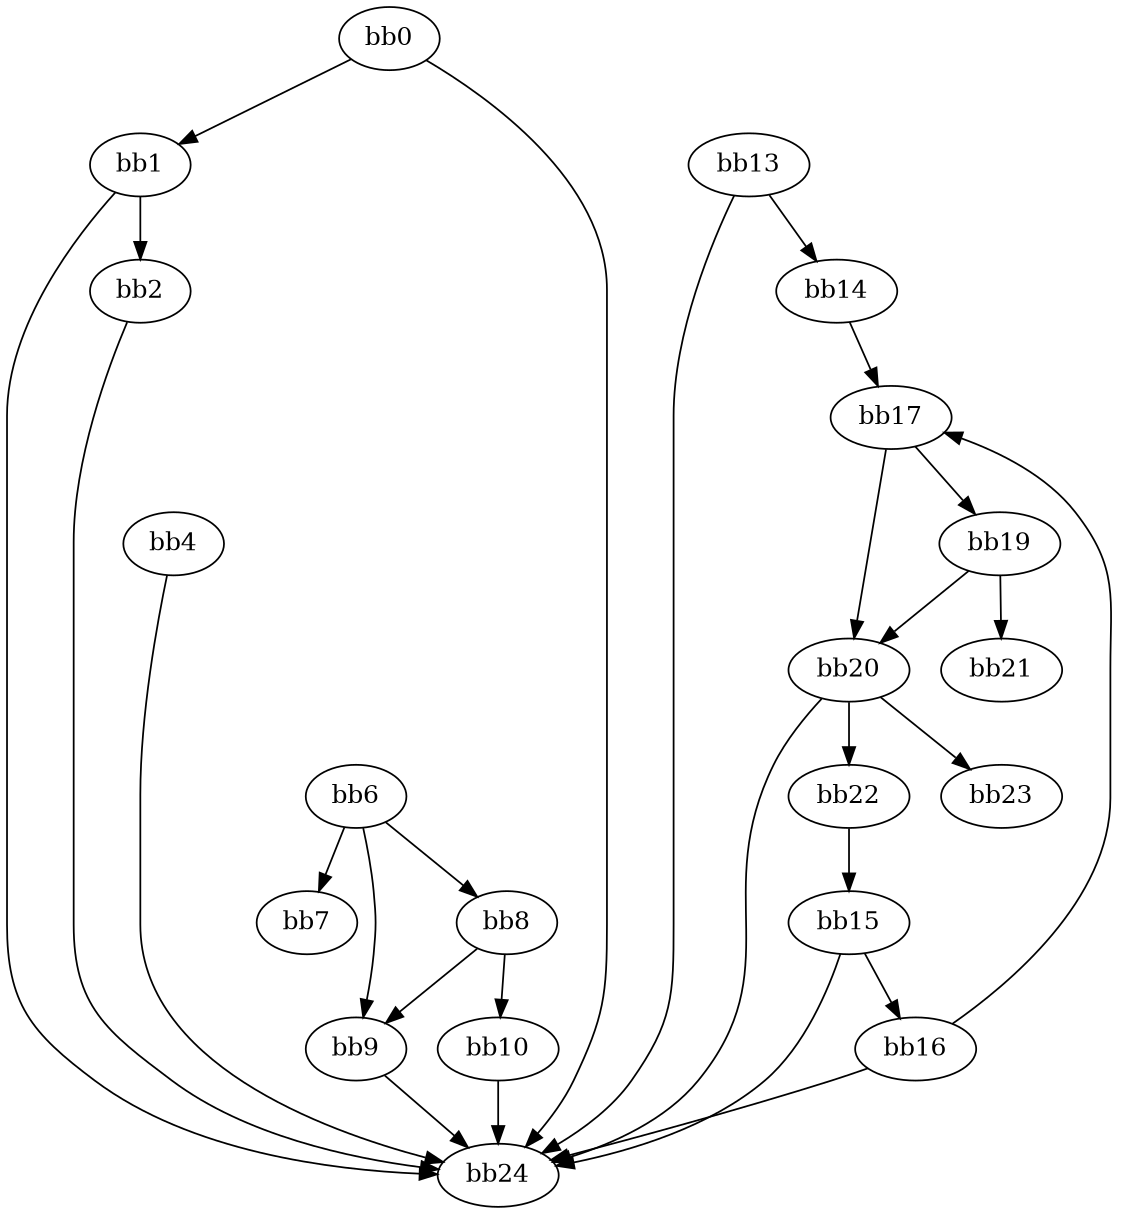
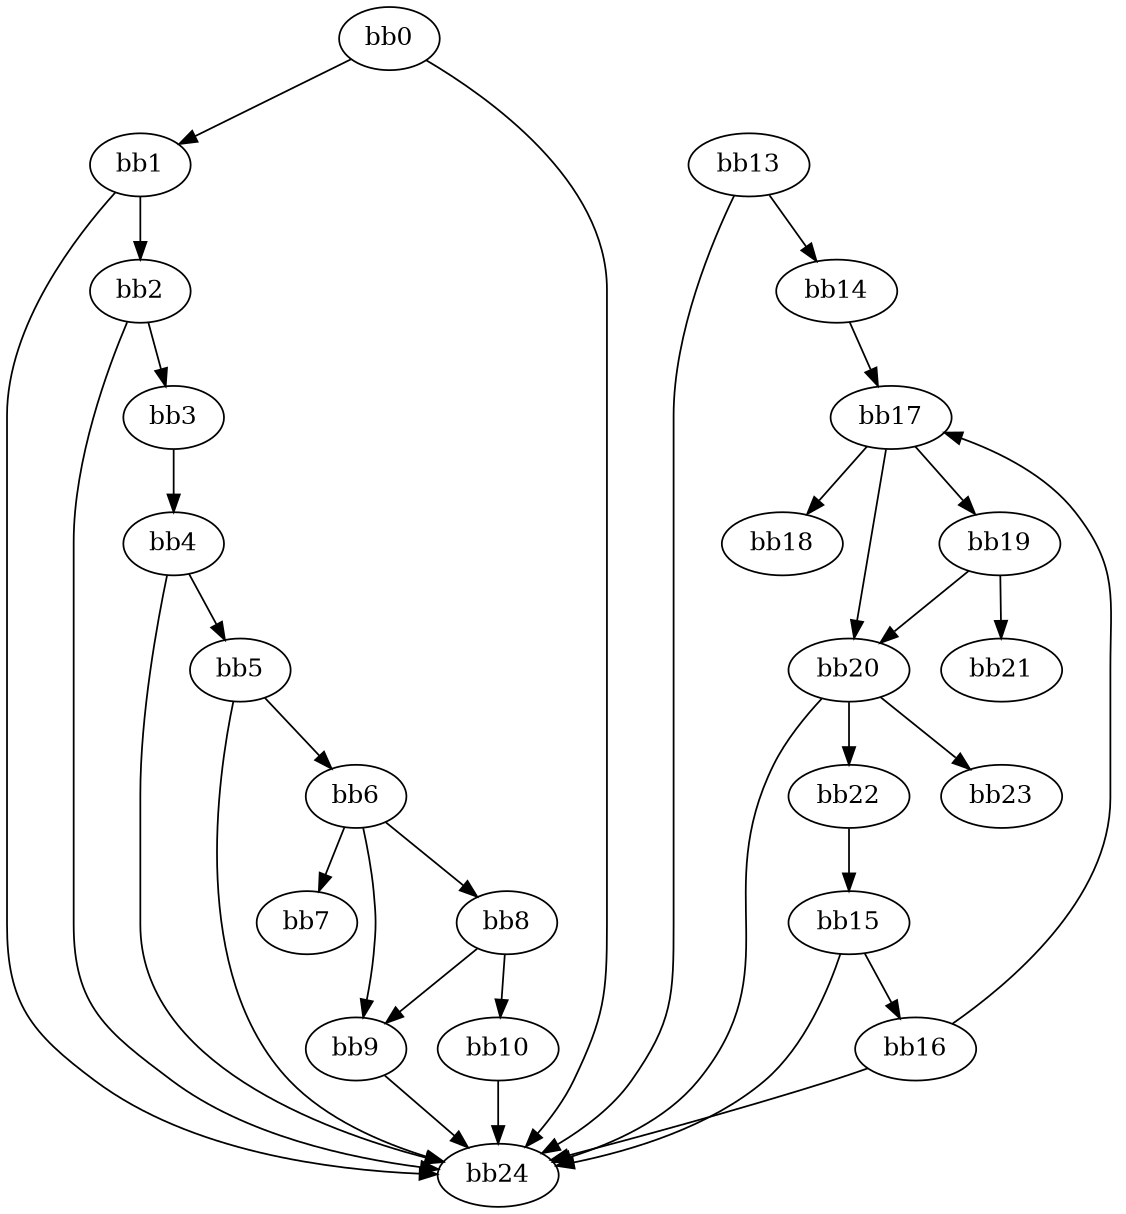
node "bb3": added
node "bb18": added
node "bb5": added
